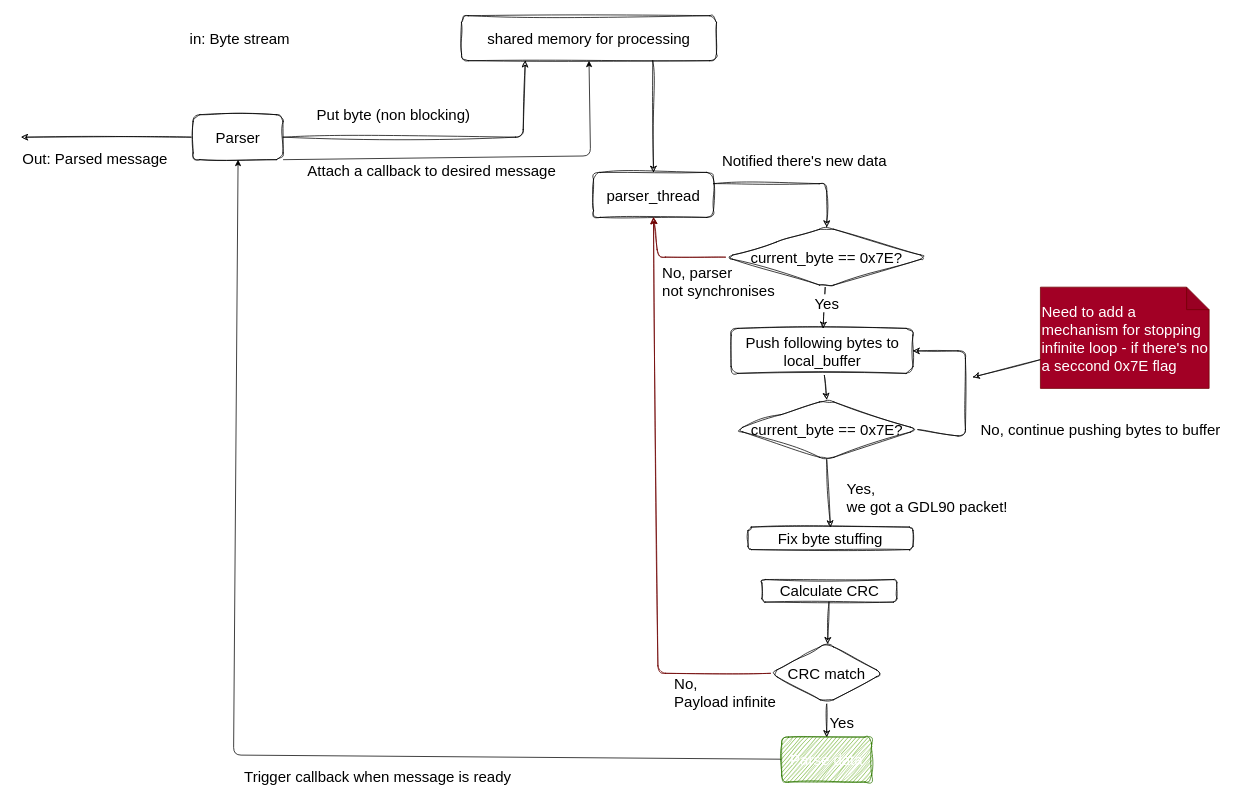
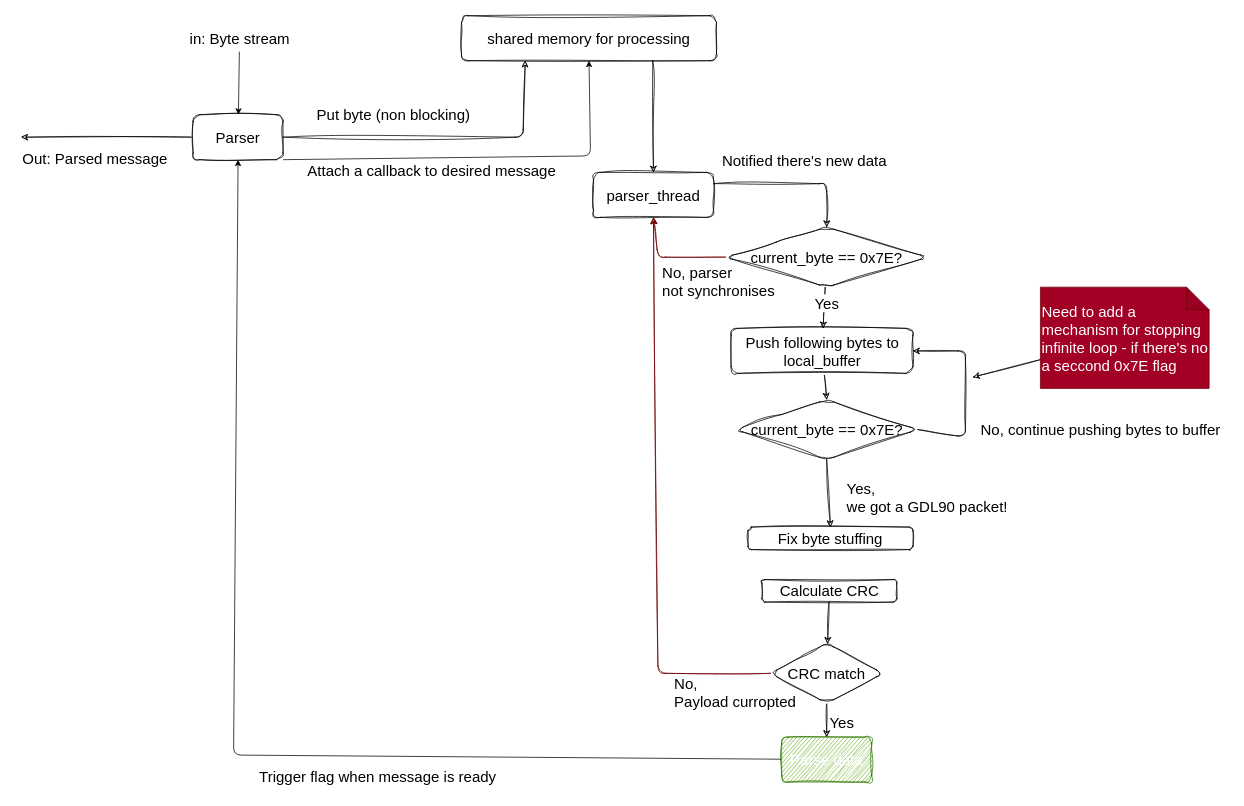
edge "in: Byte stream" -> "Parser": added
node "No,Payload infinite": label "No,Payload infinite" -> "No,Payload curropted"
node "Trigger callback when message is ready": label "Trigger callback when message is ready" -> "Trigger flag when message is ready"
